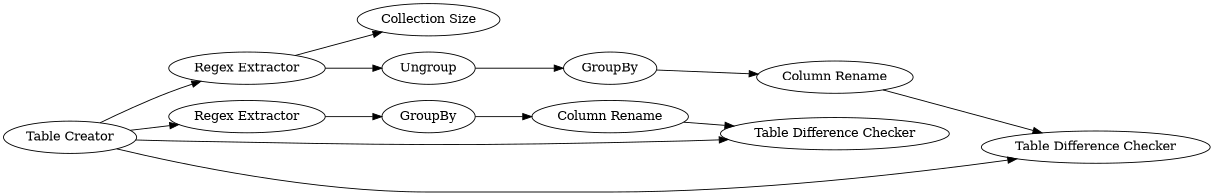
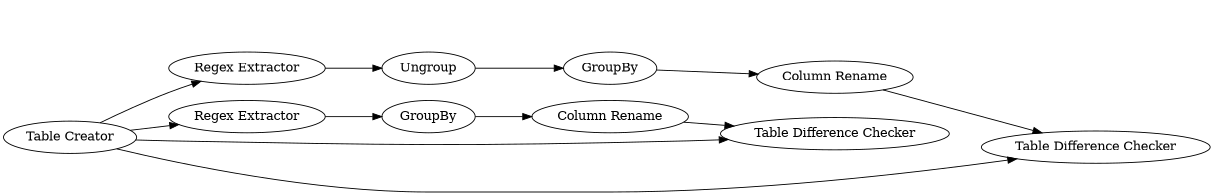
node "Collection Size": removed
